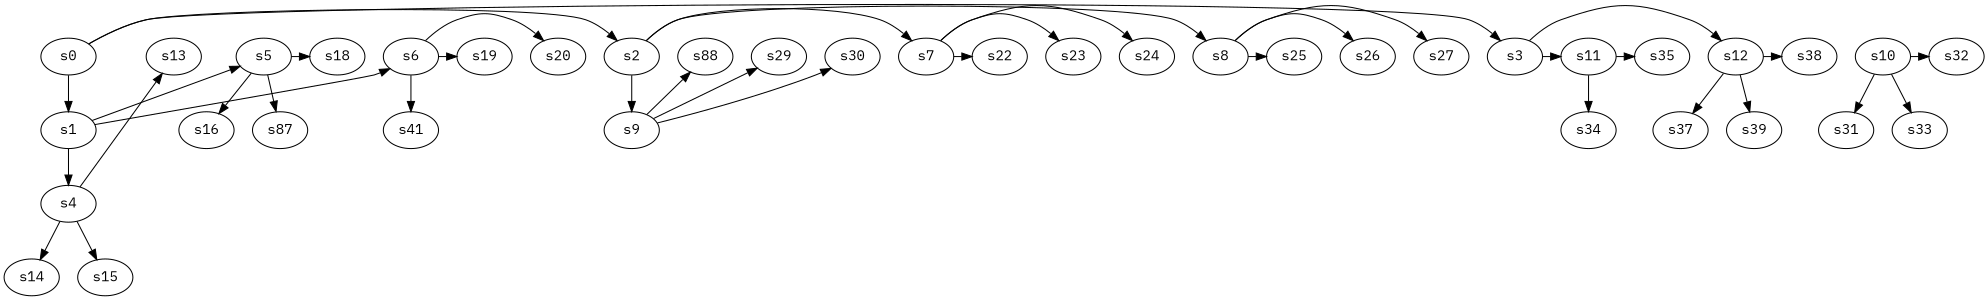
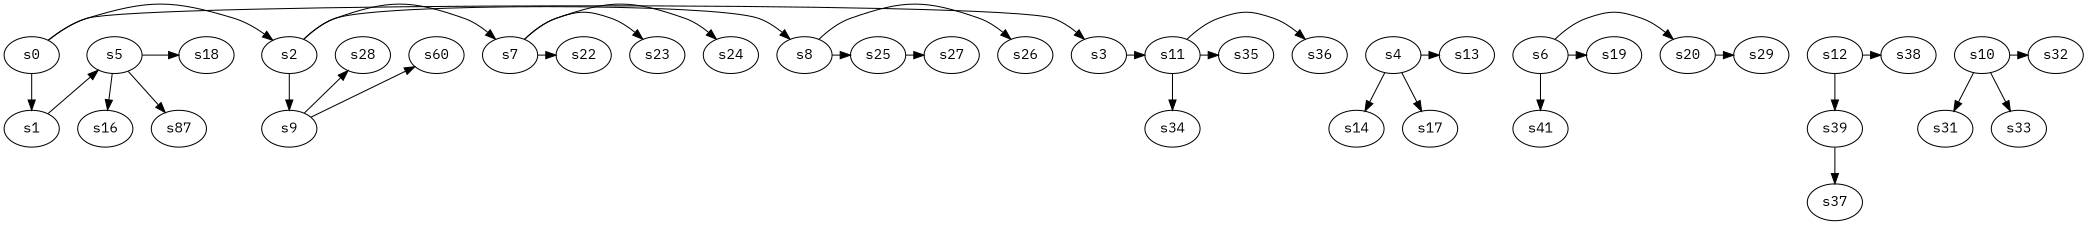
edge "s8" -> "s27": now "s25" -> "s27"
edge "s3" -> "s12": removed
node "s36": added
node "s88": label "s88" -> "s28"
node "s30": label "s30" -> "s60"
edge "s12" -> "s37": now "s39" -> "s37"
edge "s9" -> "s29": now "s20" -> "s29"
edge "s1" -> "s6": removed
edge "s1" -> "s4": removed
node "s15": label "s15" -> "s17"
